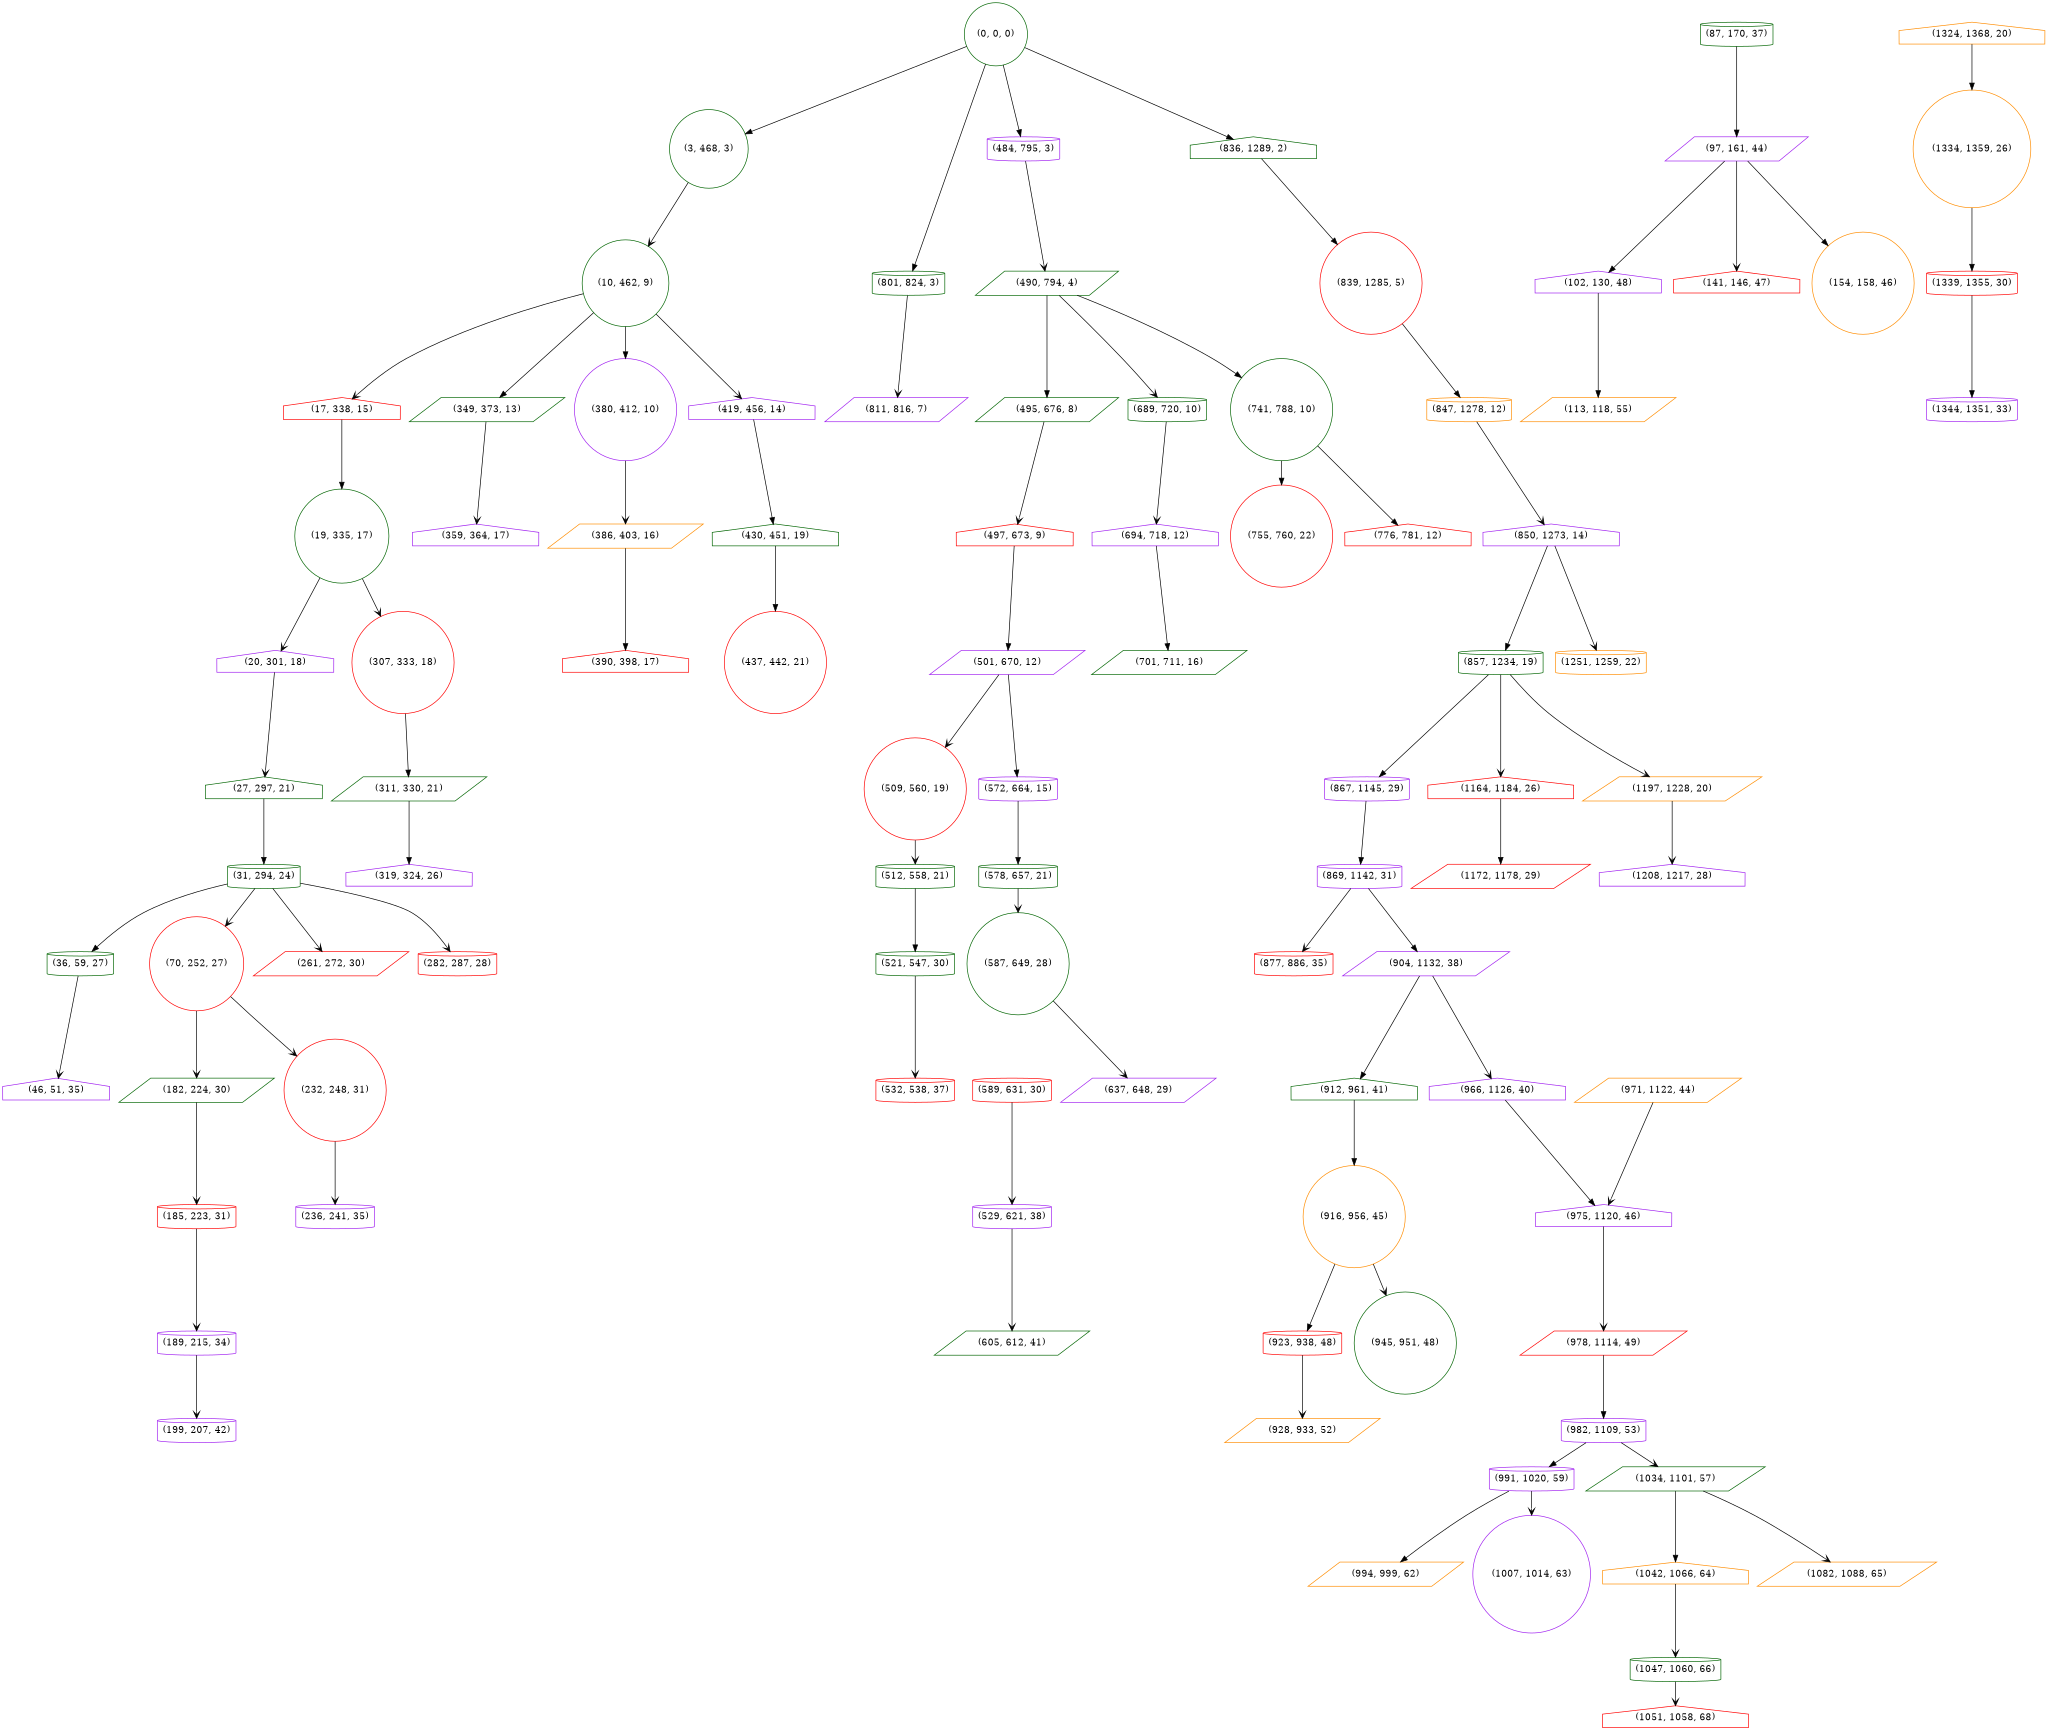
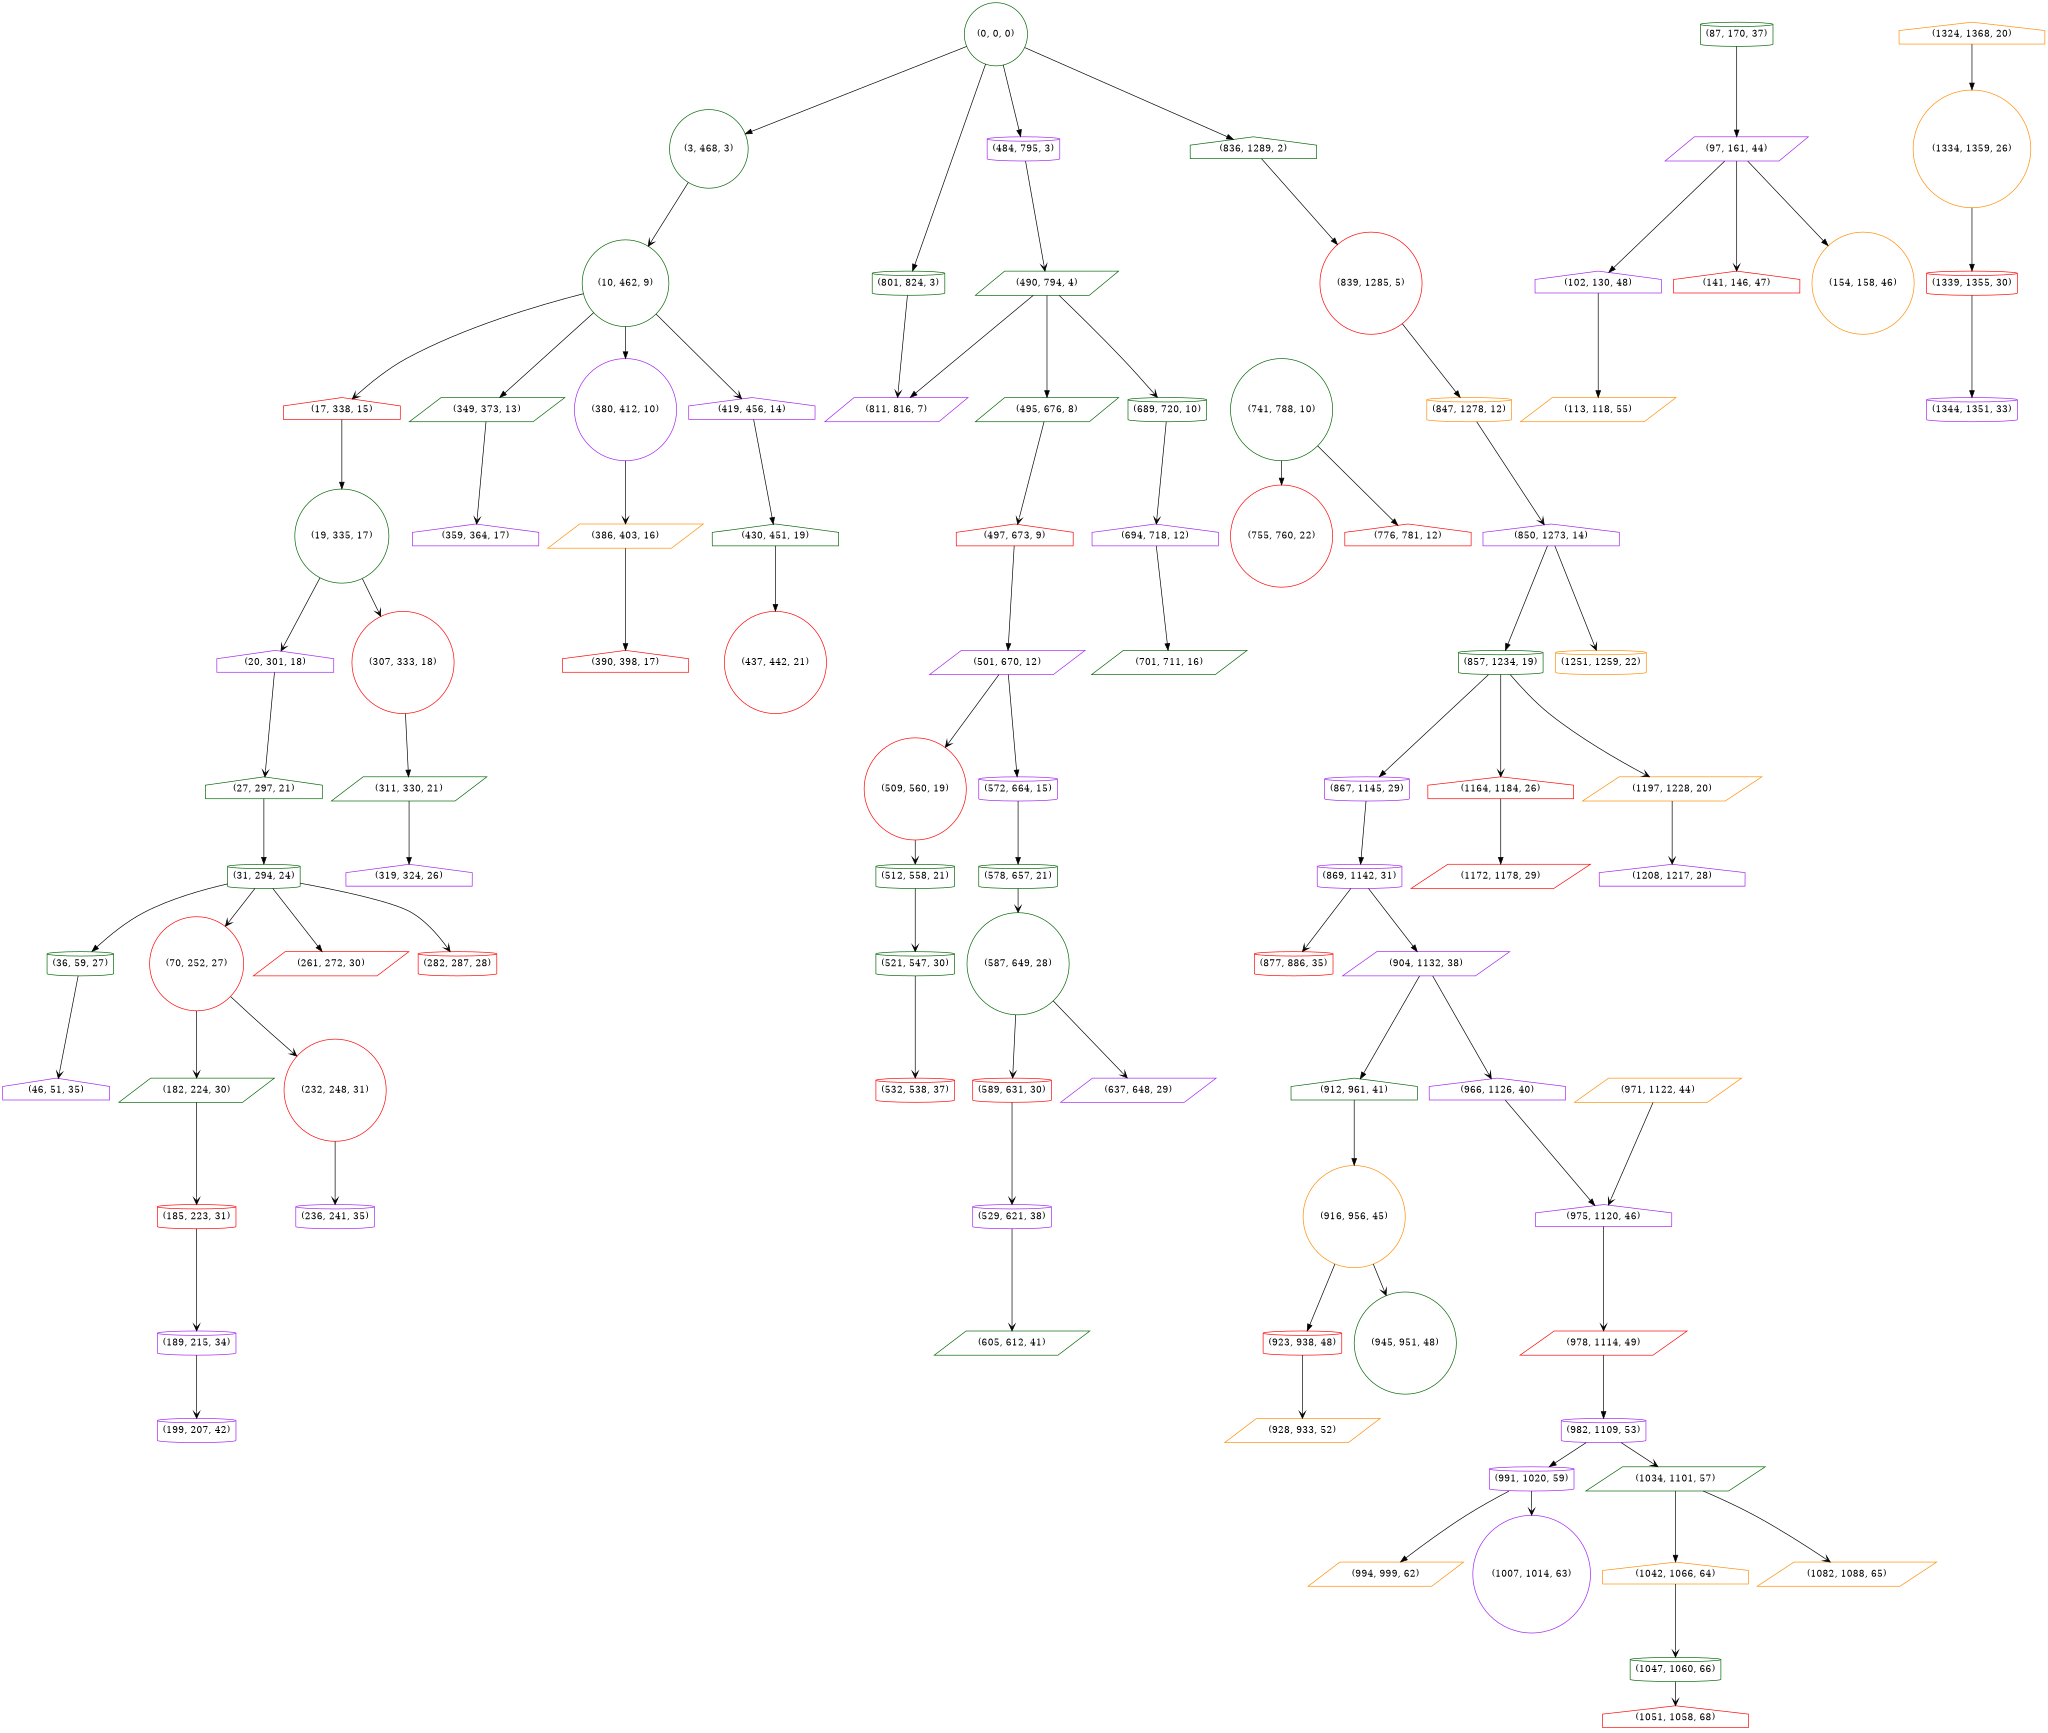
edge "(490, 794, 4)" -> "(741, 788, 10)": now "(490, 794, 4)" -> "(811, 816, 7)"
edge "(31, 294, 24)" -> "(261, 272, 30)": arrowhead vee -> normal
edge "(512, 558, 21)" -> "(521, 547, 30)": arrowhead normal -> vee
edge "(587, 649, 28)" -> "(589, 631, 30)": added
